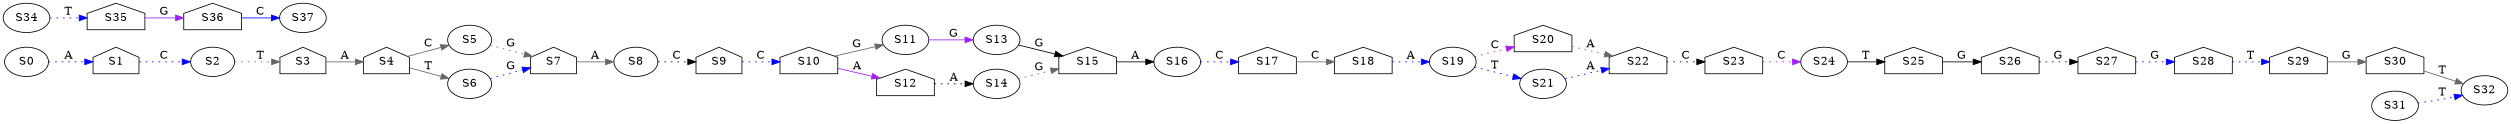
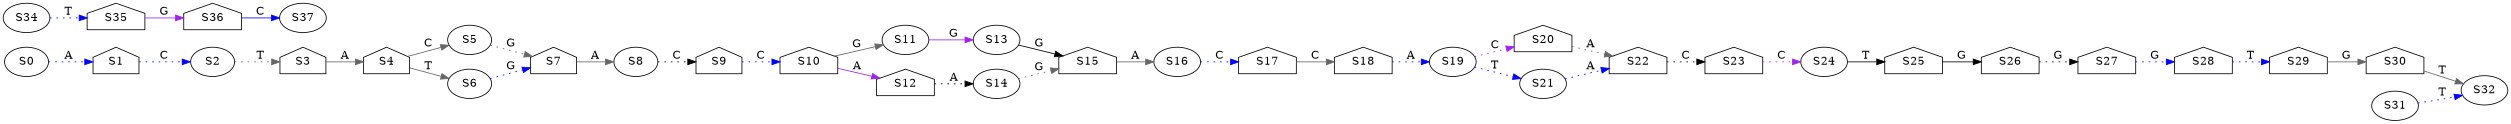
edge "S15" -> "S16": color black -> gray40
